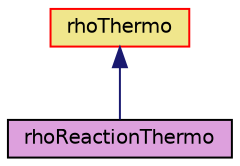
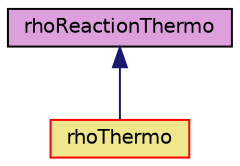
edge "rhoReactionThermo" -> "rhoThermo": reversed
